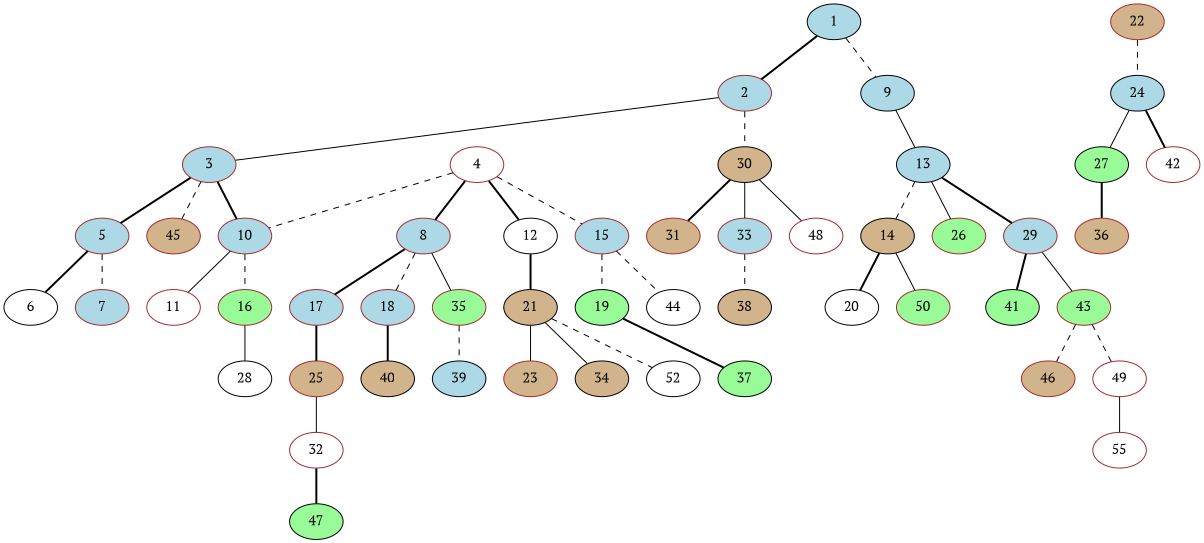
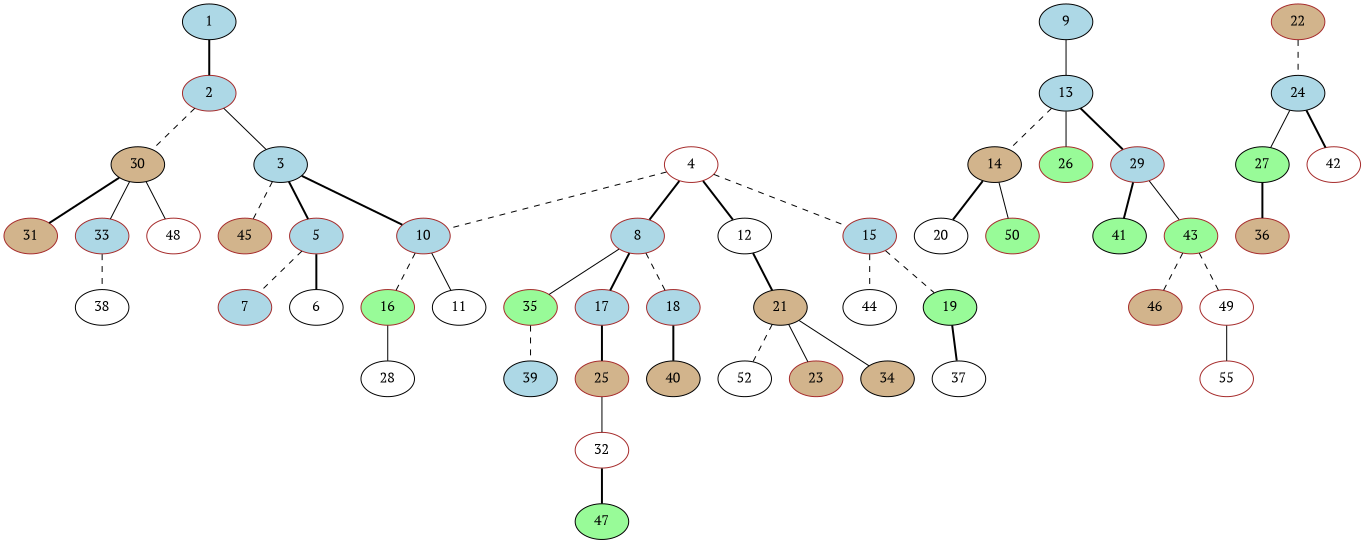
edge "1" -- "9": removed
node "3": color brown -> black
node "11": color brown -> black
node "38": fillcolor tan -> white
node "37": fillcolor palegreen -> white
